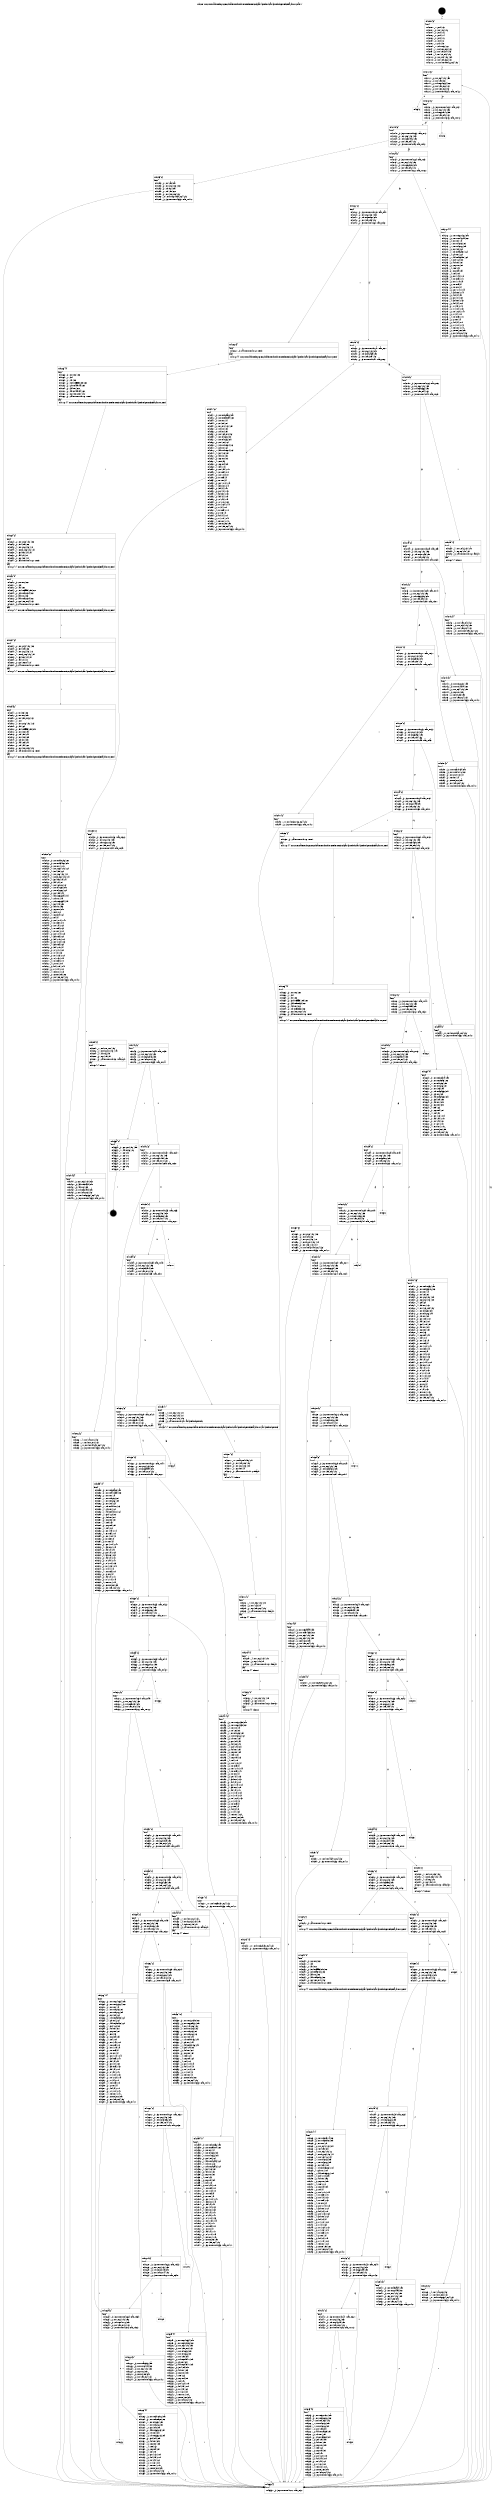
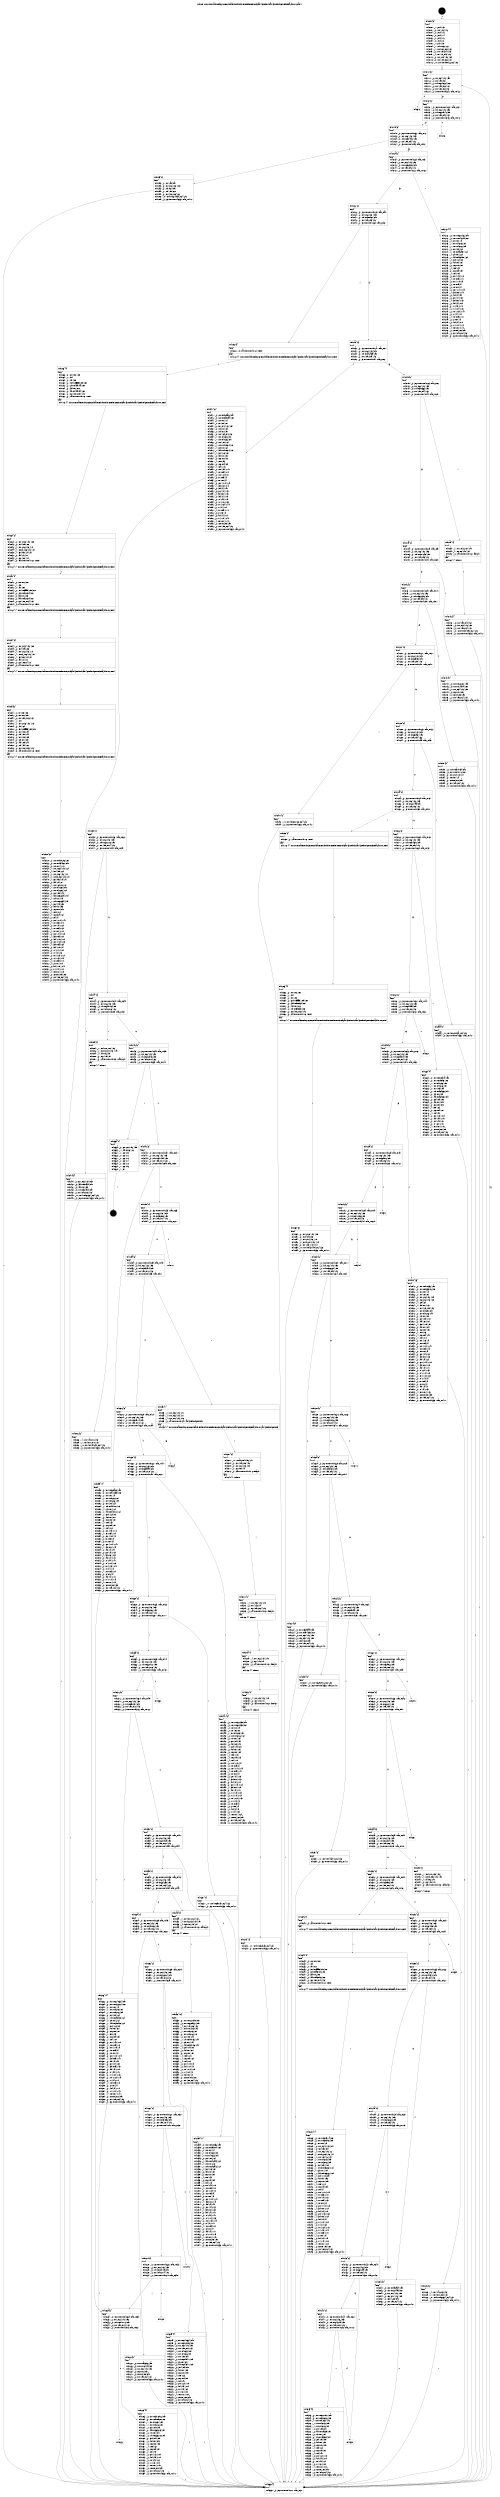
node "0x40247a [28]": added
